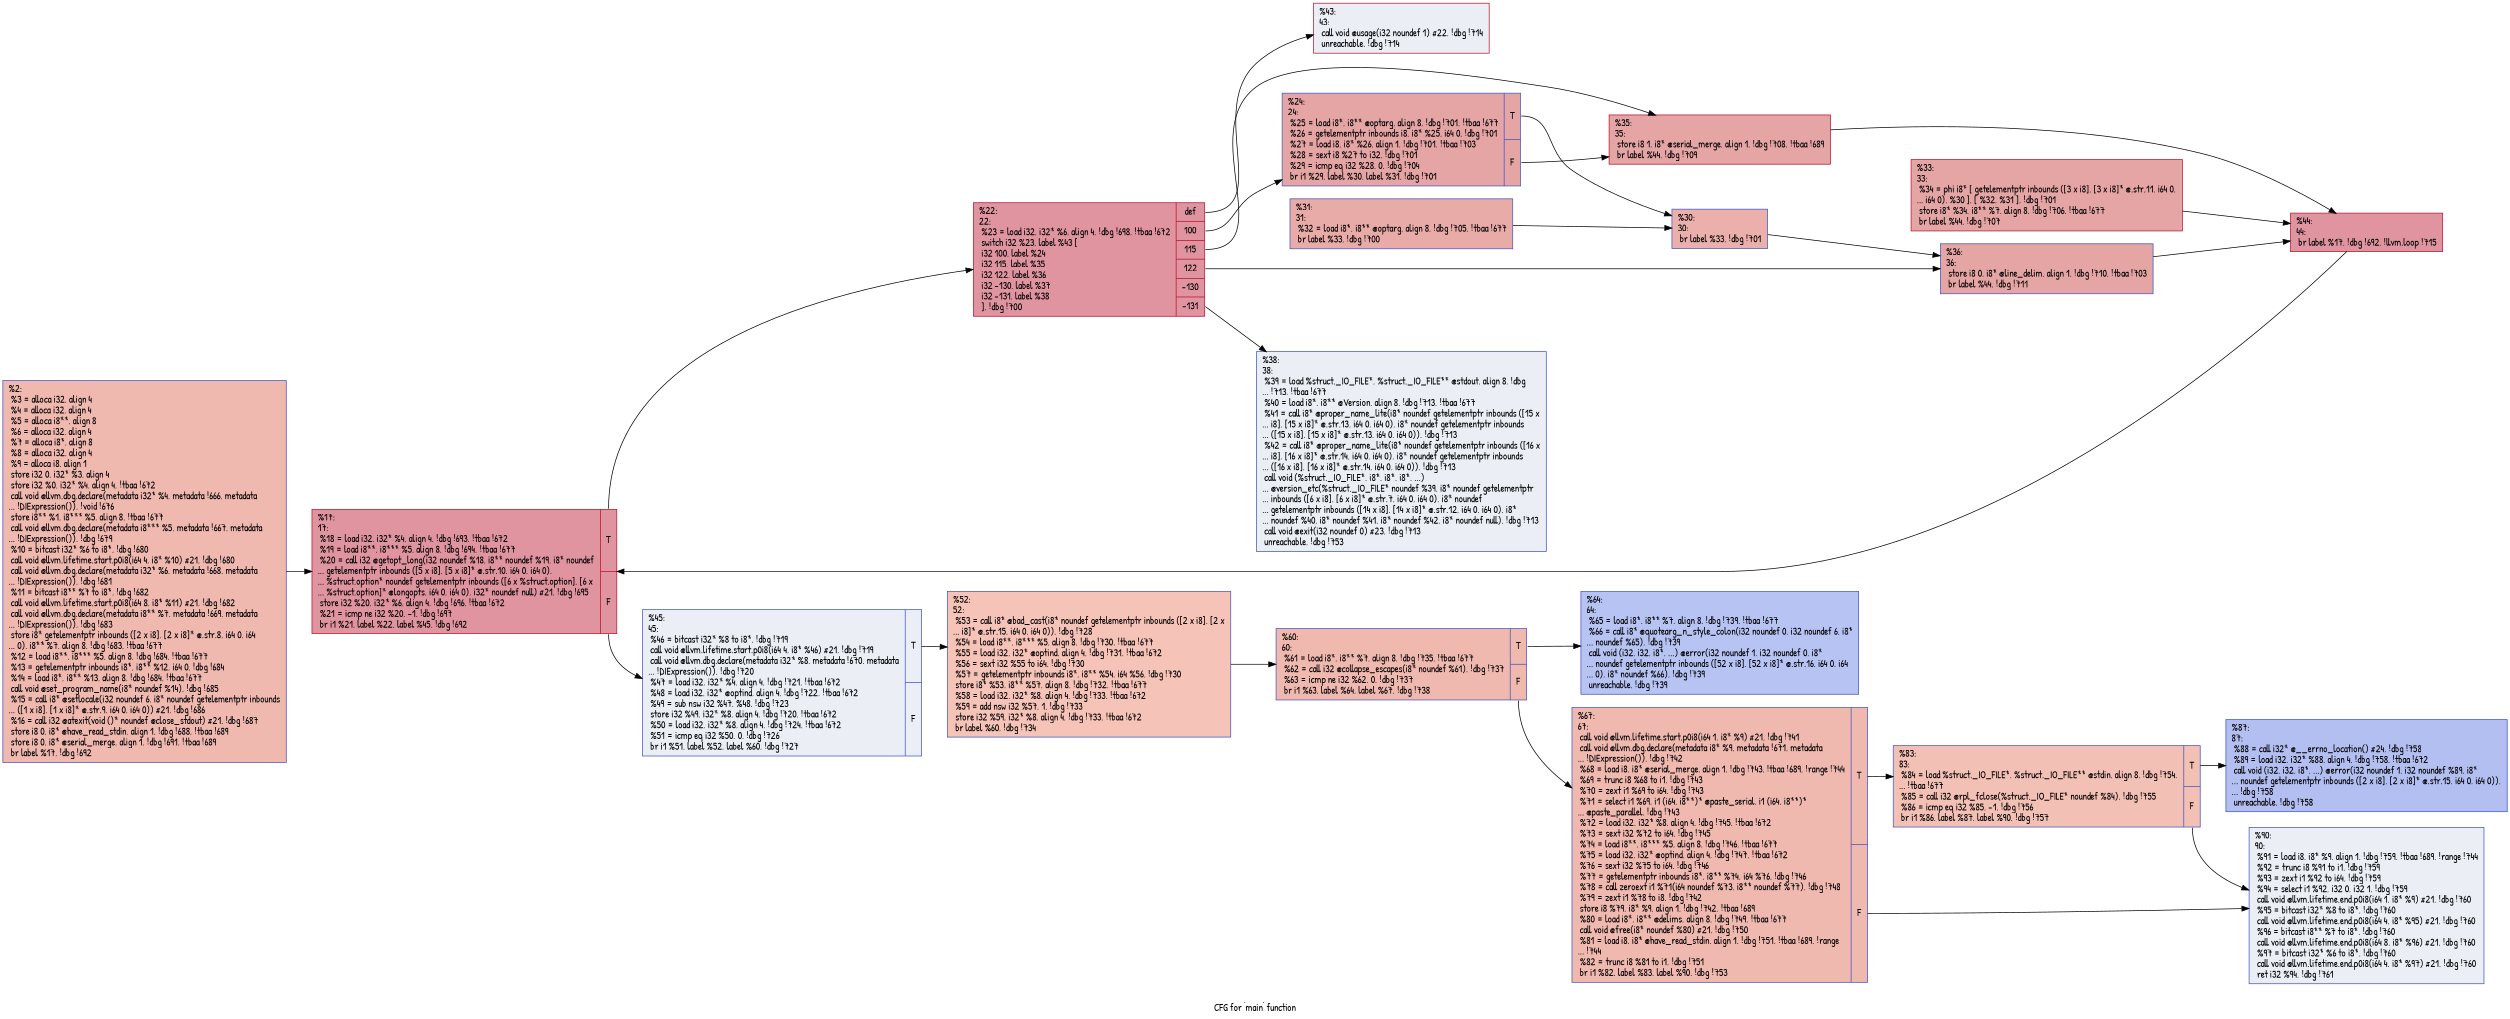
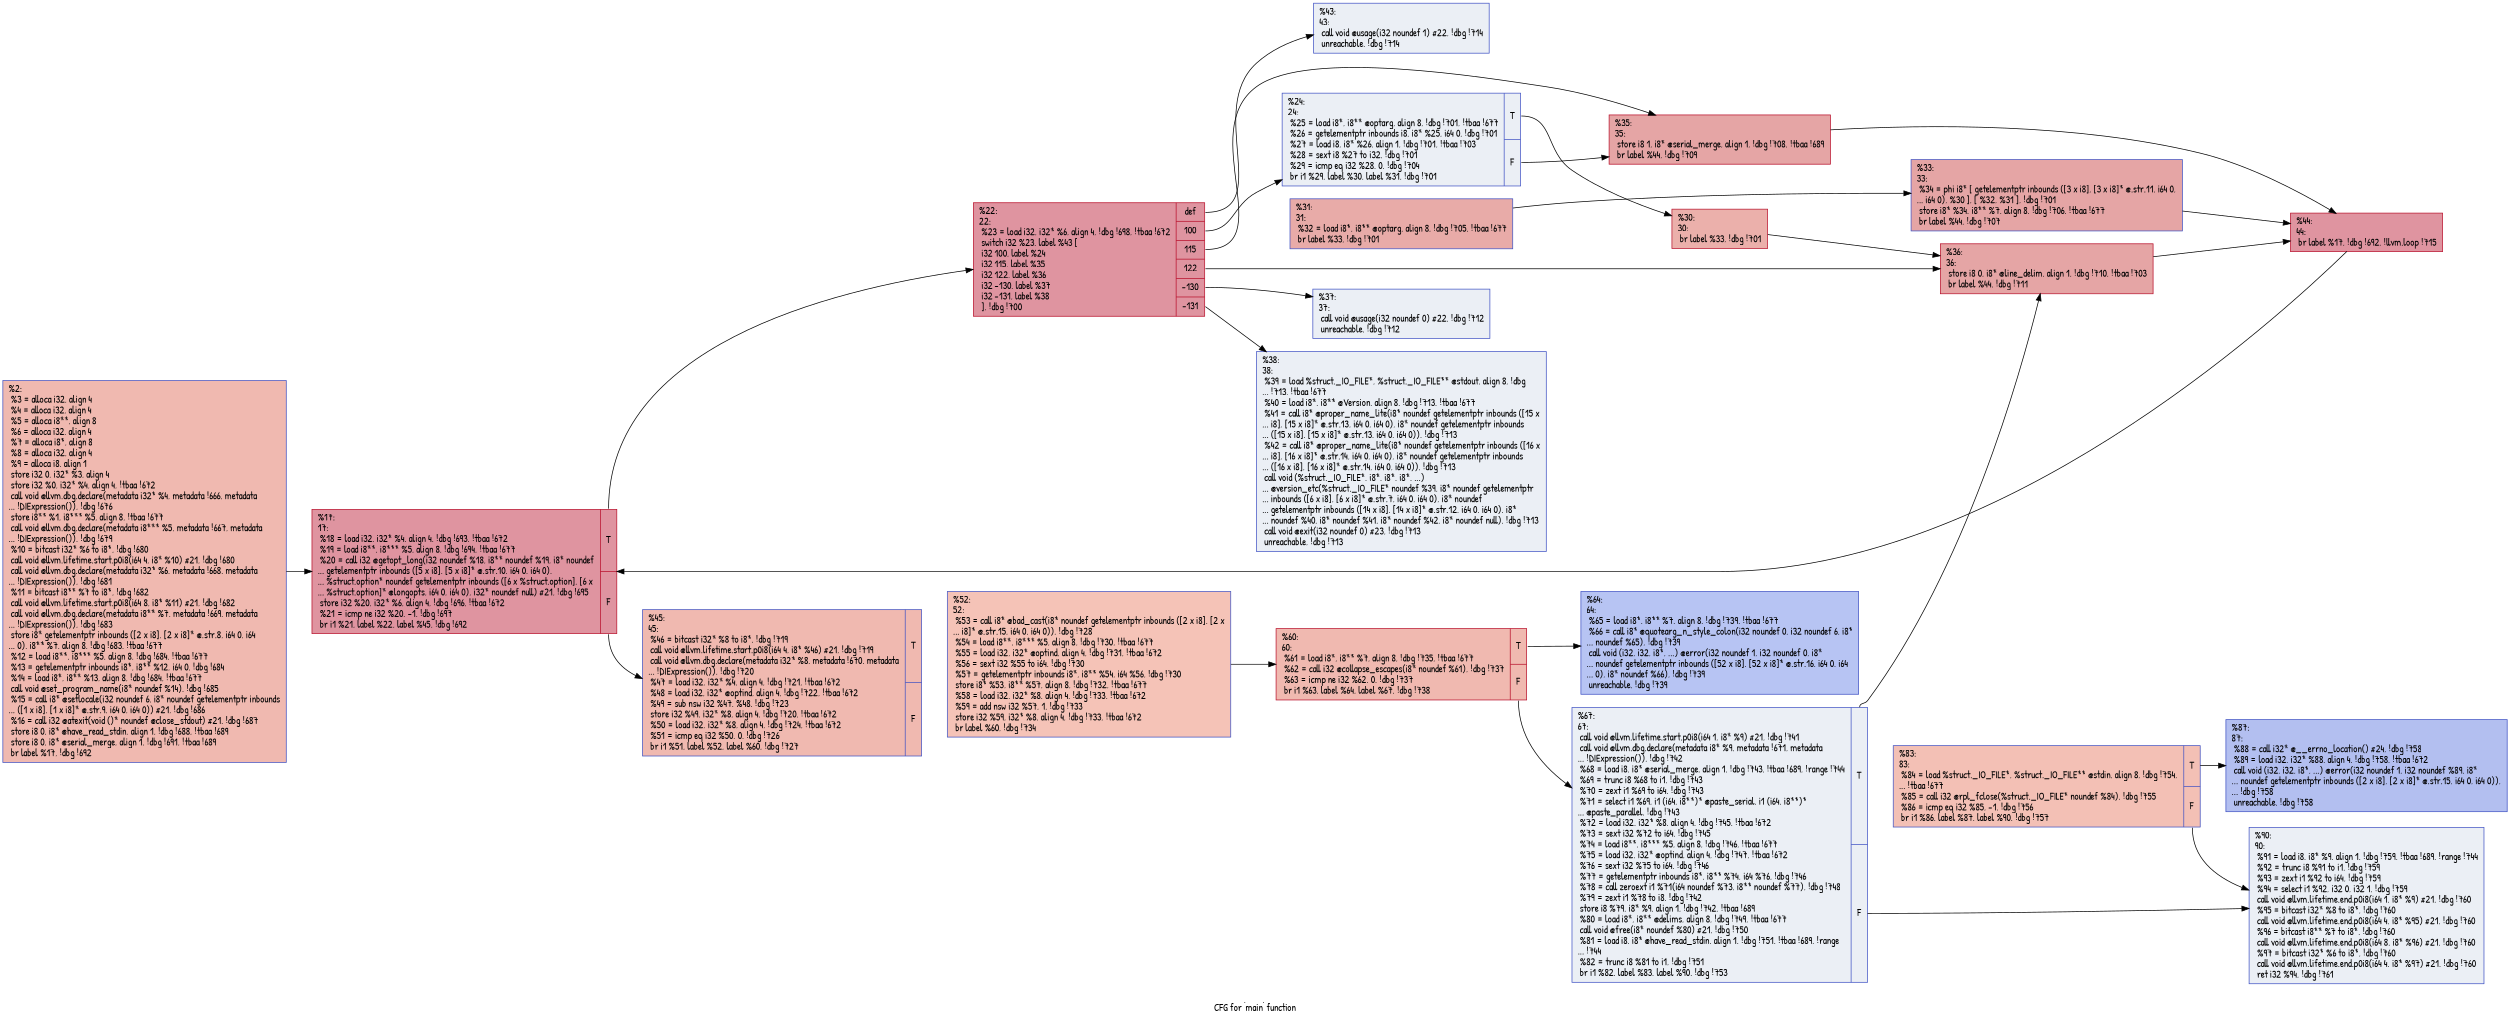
node "%43:": color #b70d28ff -> #3d50c3ff
node "%24:": fillcolor #c5333470 -> #d1dae970
node "%33:": color #b70d28ff -> #3d50c3ff
edge "%31:" -> "%30:": now "%31:" -> "%33:"
node "%30:": color #3d50c3ff -> #b70d28ff
node "%31:": text "br label %33, !dbg !700" -> "br label %33, !dbg !701"
node "%36:": color #3d50c3ff -> #b70d28ff
node "%37:": added
node "%2:": text "... !DIExpression()), !void !676" -> "... !DIExpression()), !dbg !676"
node "%38:": text "unreachable, !dbg !753" -> "unreachable, !dbg !713"
edge "%45:" -> "%52:": removed
node "%60:": color #3d50c3ff -> #b70d28ff
node "%45:": fillcolor #d1dae970 -> #de614d70
edge "%67:" -> "%83:": now "%67:" -> "%36:"
node "%67:": fillcolor #de614d70 -> #d1dae970
